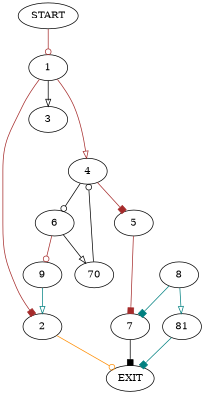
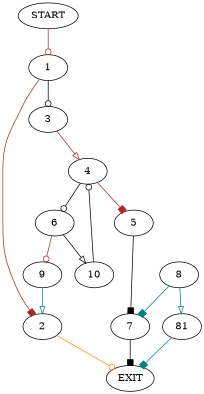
edge "1" -> "3": arrowhead onormal -> odot
edge "1" -> "4": now "3" -> "4"
edge "5" -> "7": color brown -> black
node "70": label "70" -> "10"
